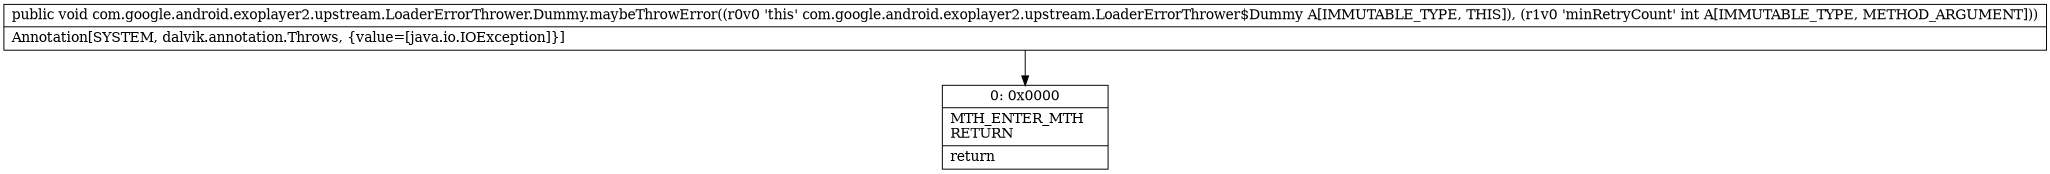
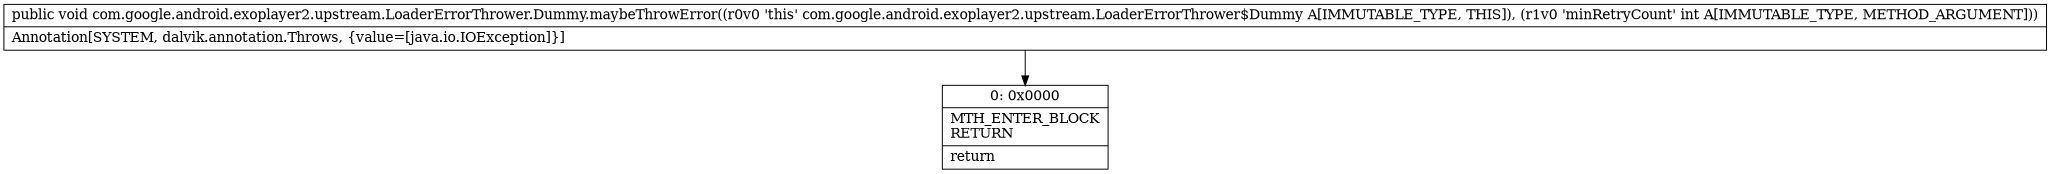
node "0: 0x0000": text "MTH_ENTER_MTH" -> "MTH_ENTER_BLOCK"
